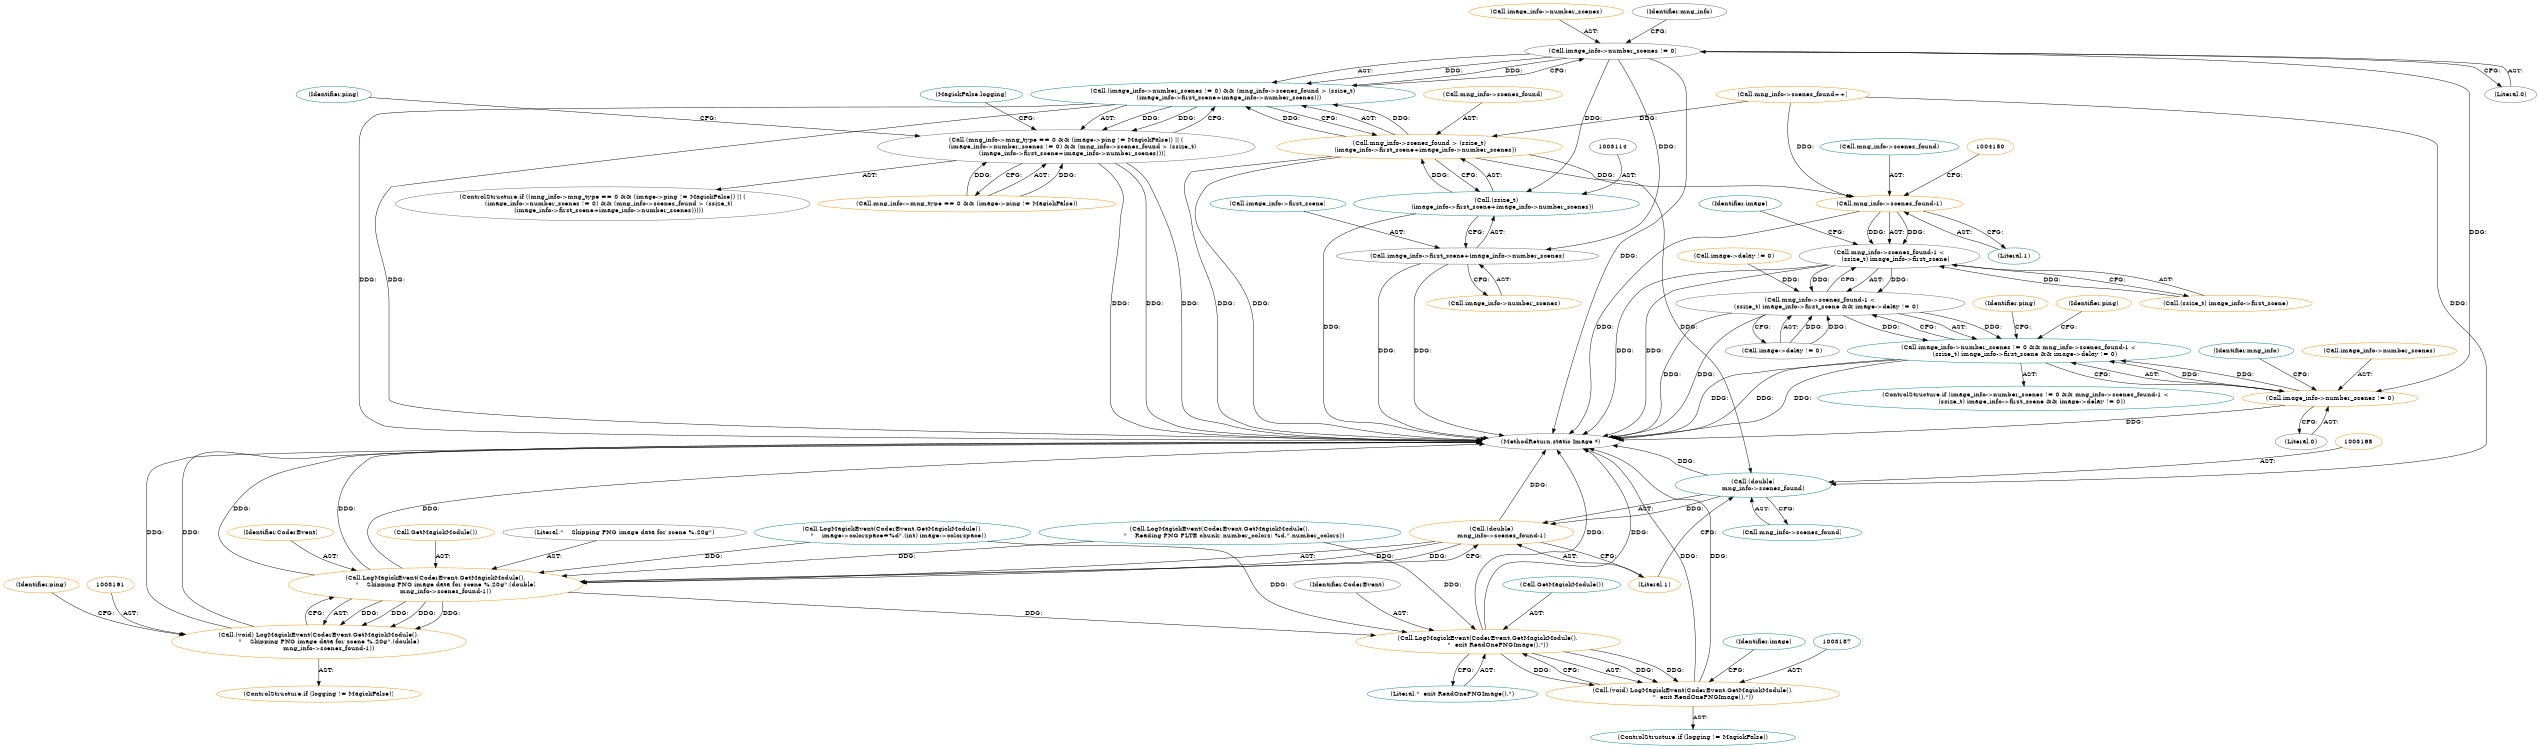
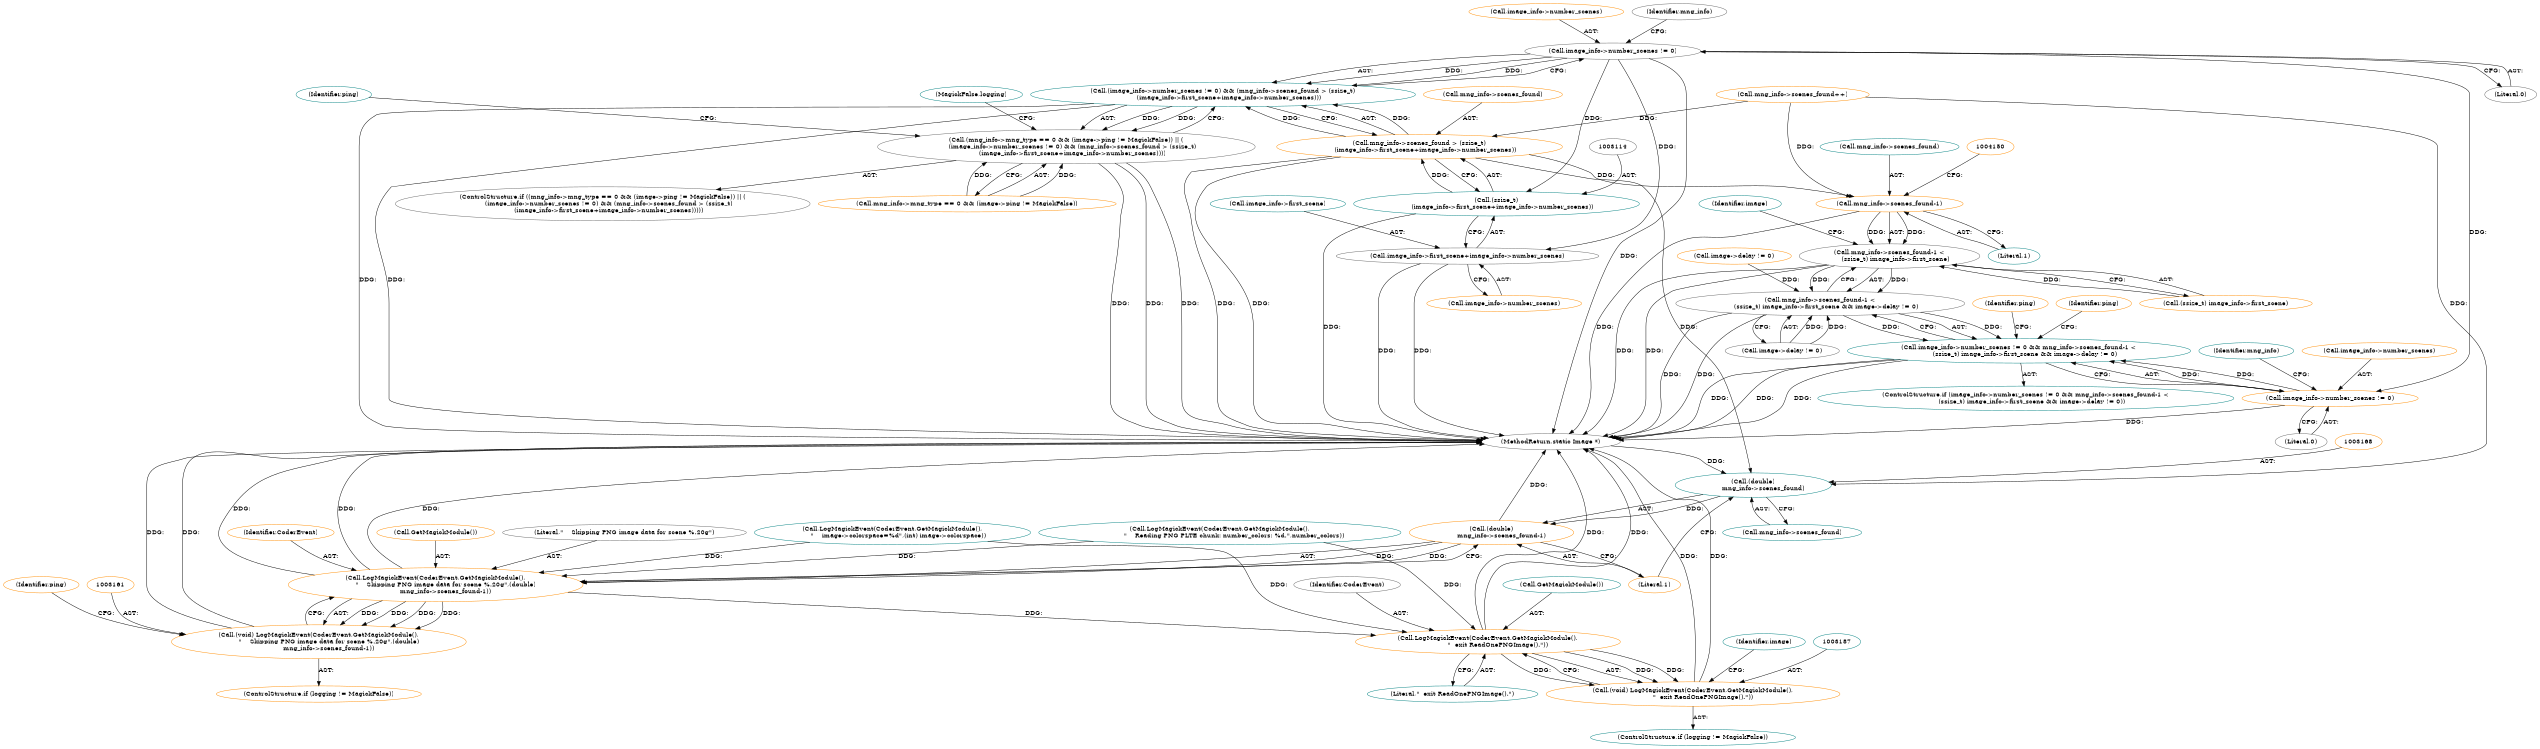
edge "(Call,(double) mng_info->scenes_found)" -> "(MethodReturn,static Image *)": reversed
